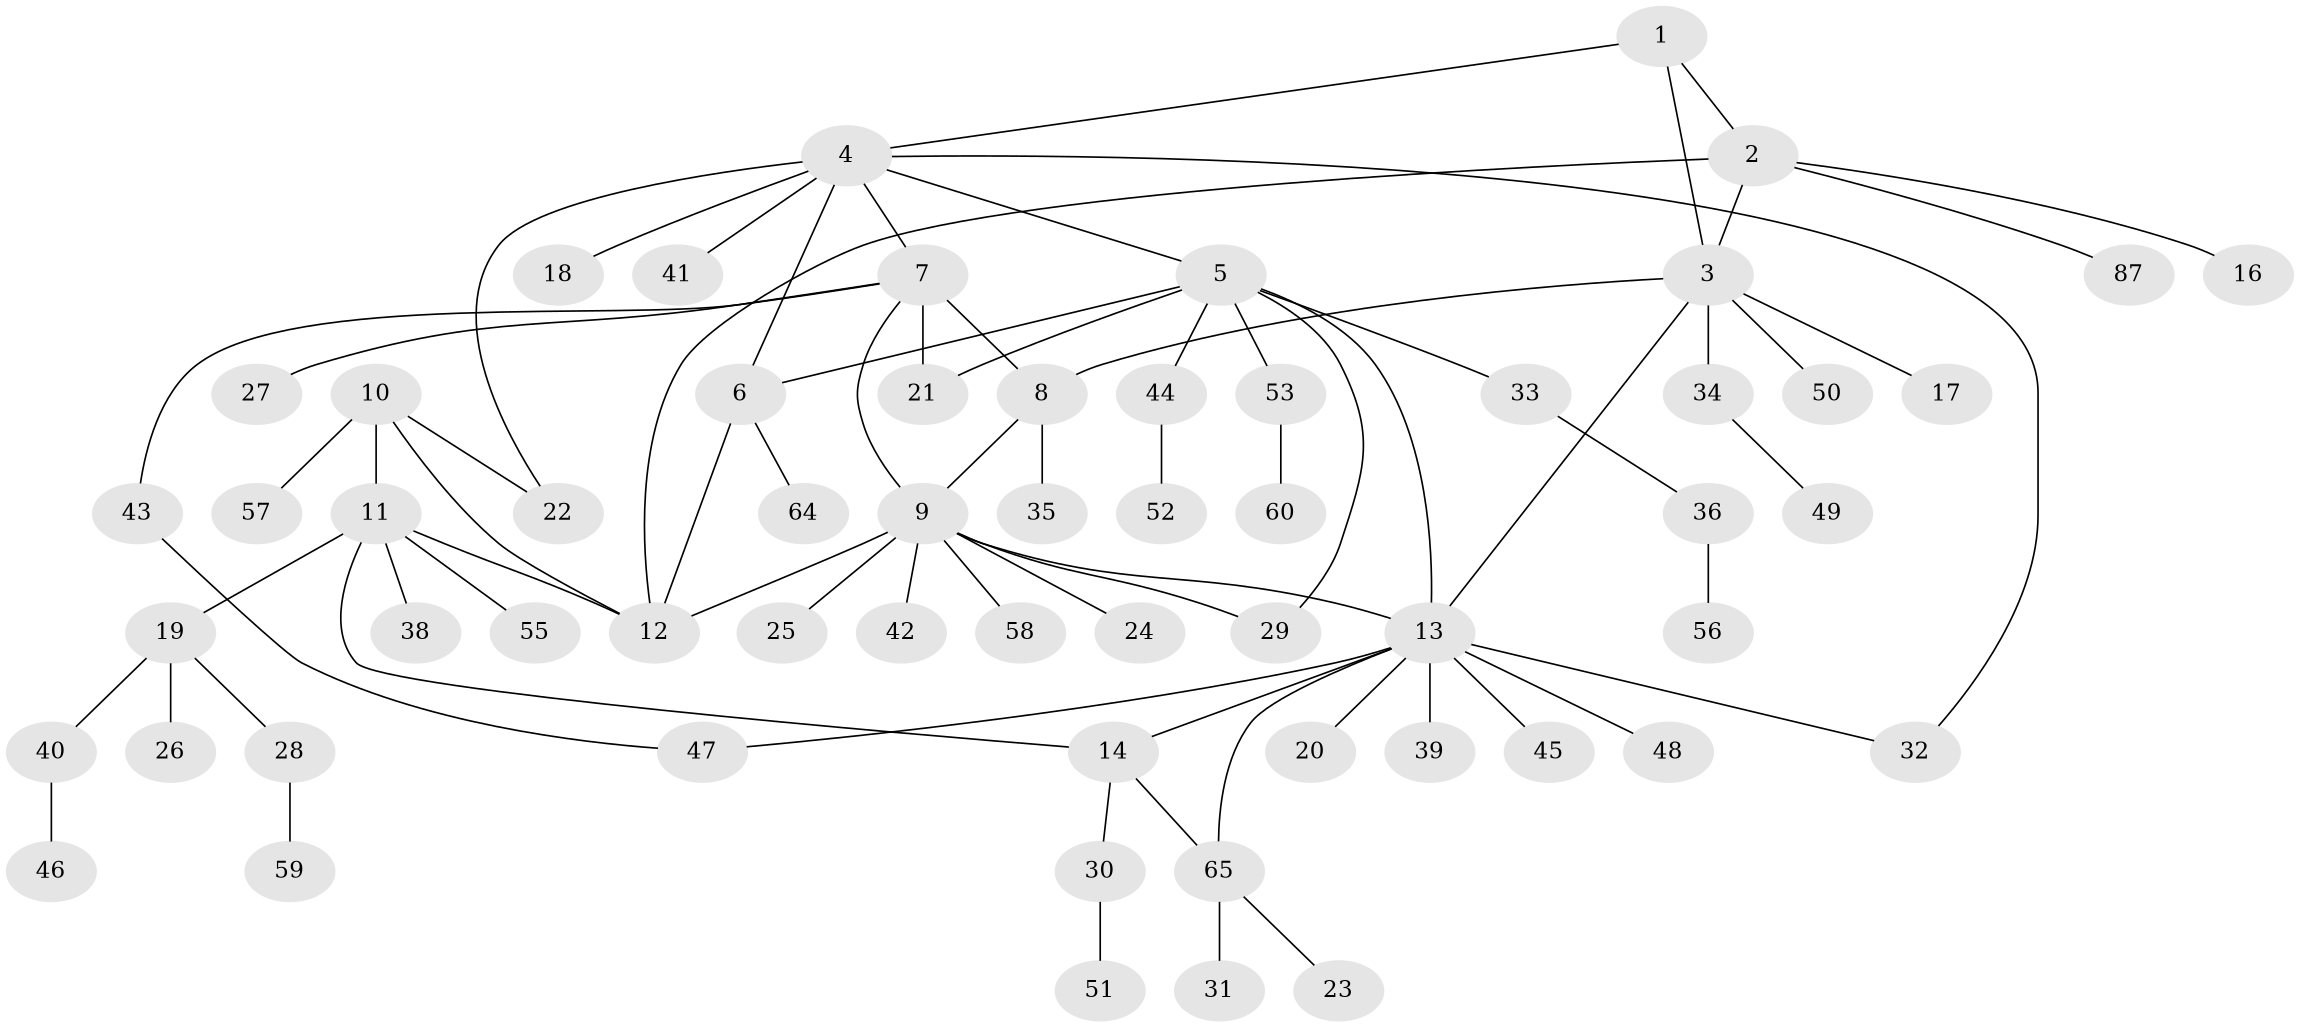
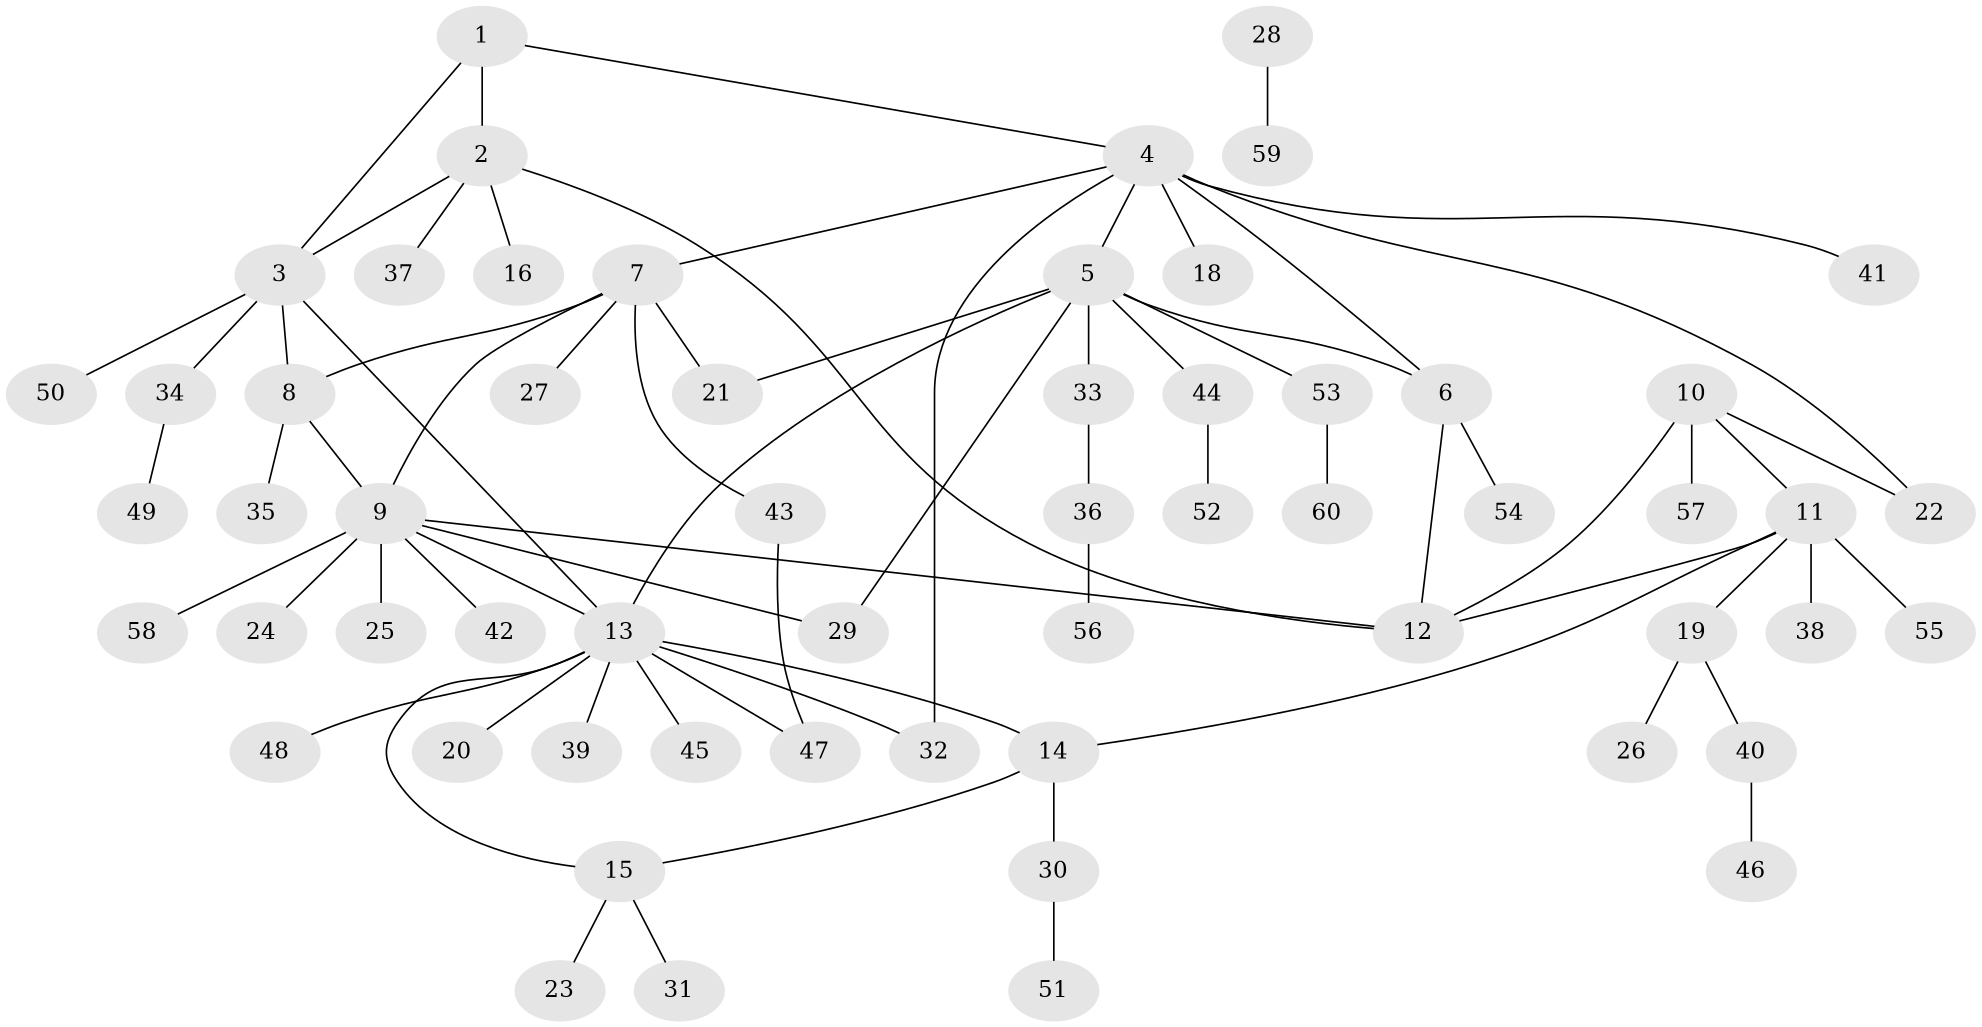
node "87": label "87" -> "37"
node "17": removed
node "64": label "64" -> "54"
edge "19" -- "28": removed
node "65": label "65" -> "15"
